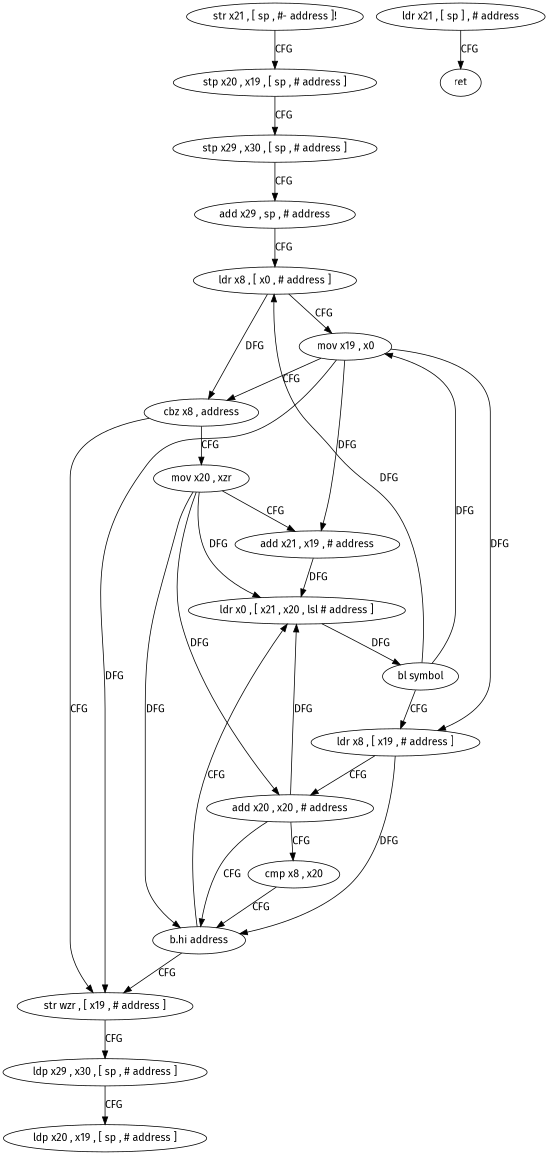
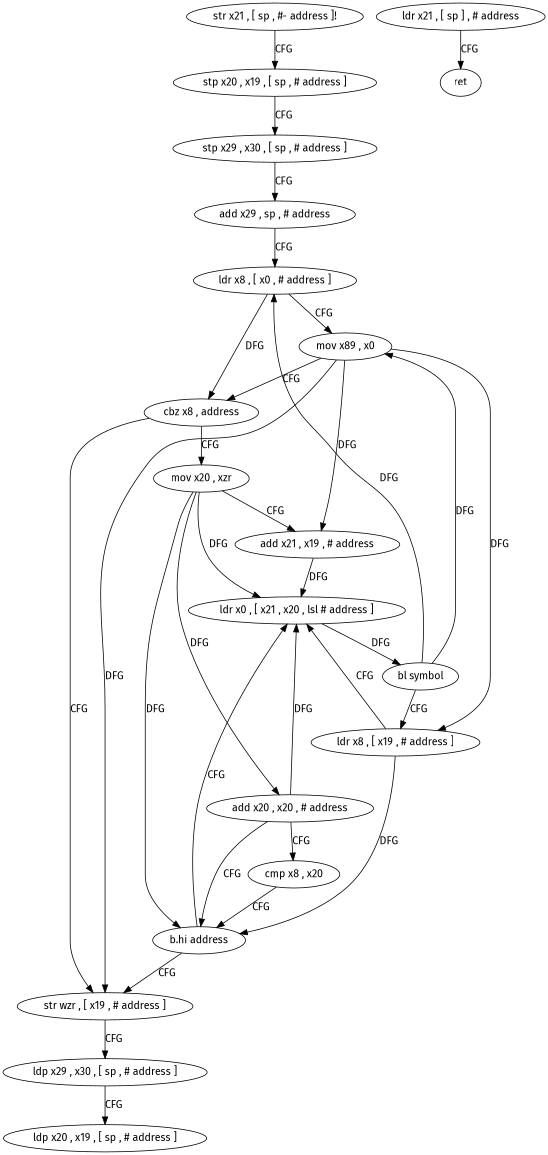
node "mov x19 , x0": label "mov x19 , x0" -> "mov x89 , x0"
edge "ldr x8 , [ x19 , # address ]" -> "add x20 , x20 , # address": now "ldr x8 , [ x19 , # address ]" -> "ldr x0 , [ x21 , x20 , lsl # address ]"
